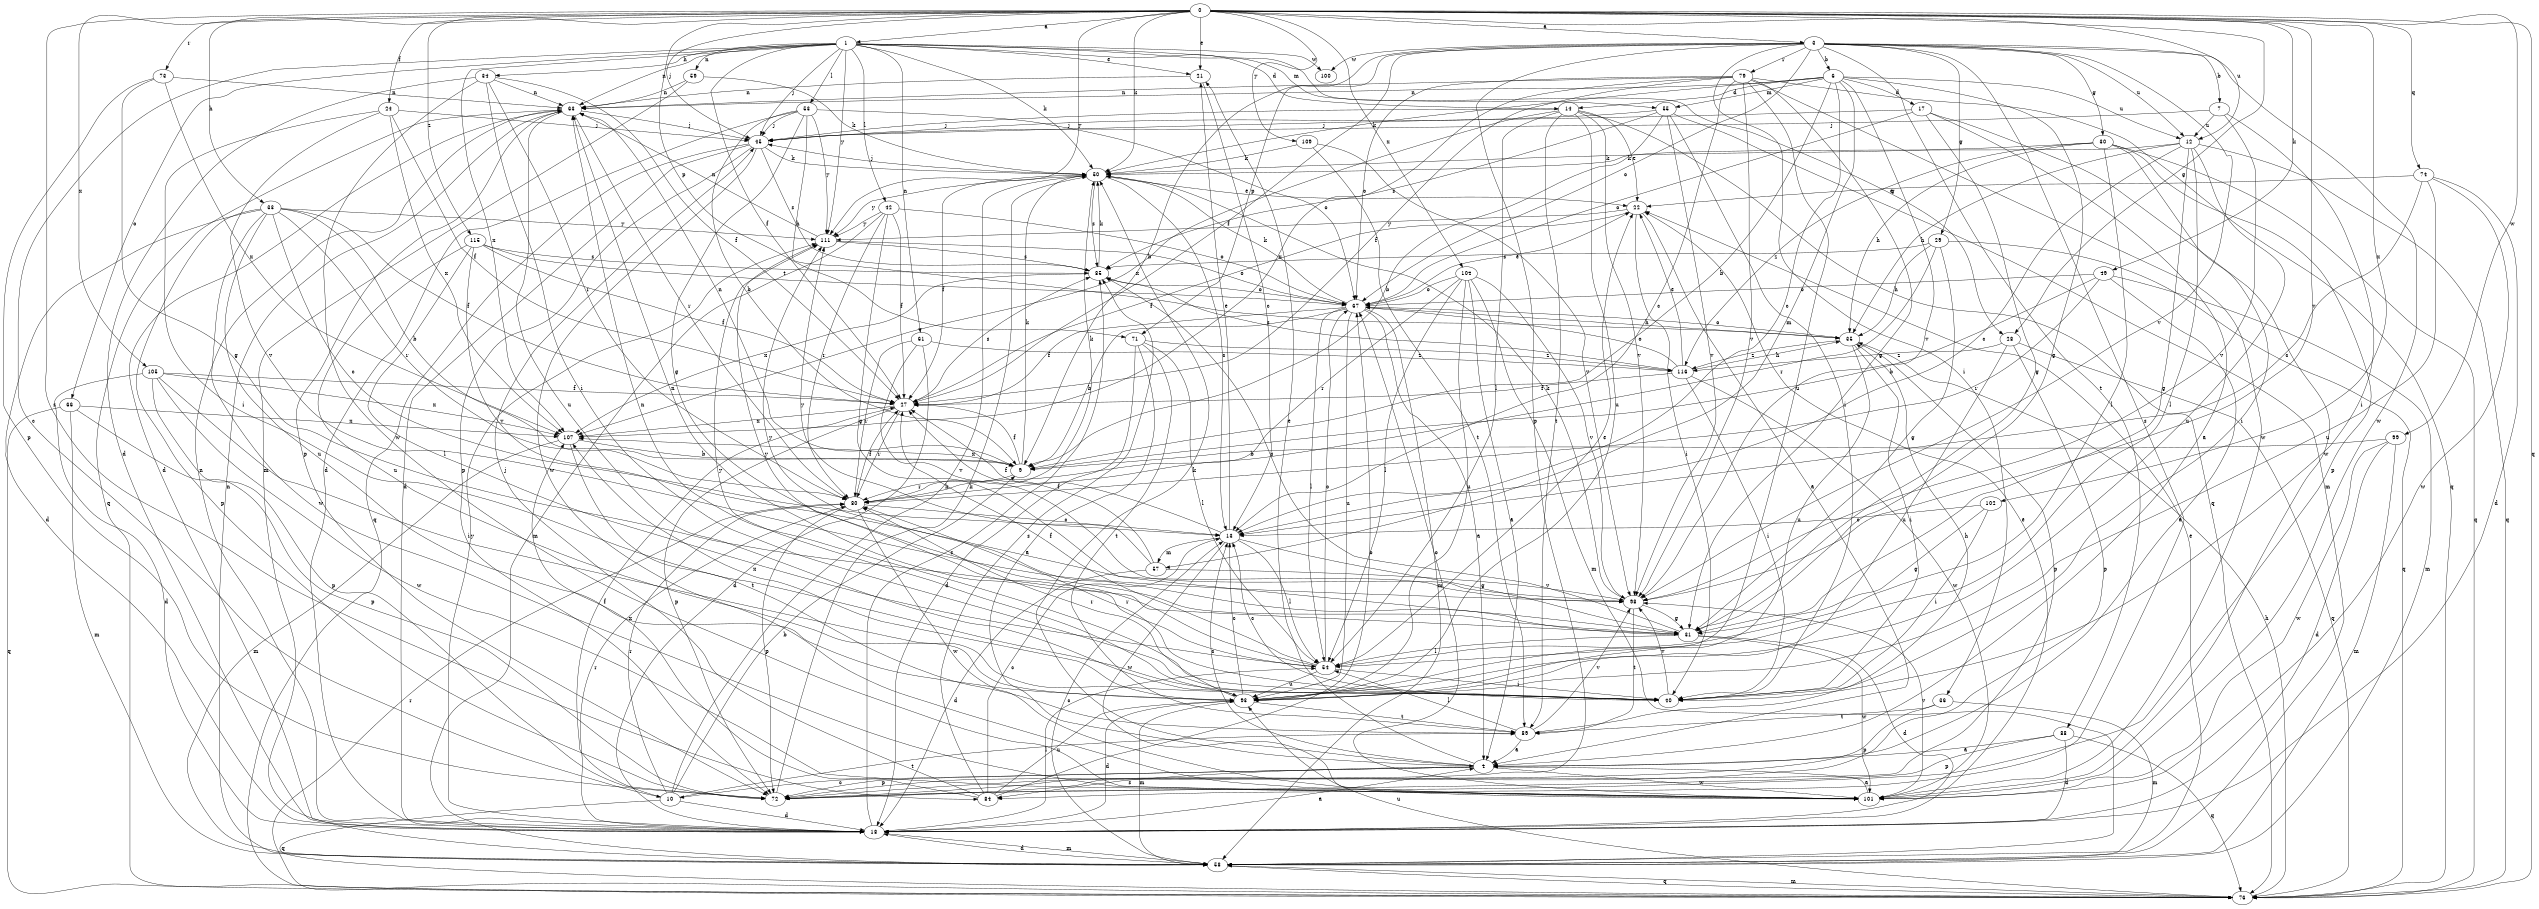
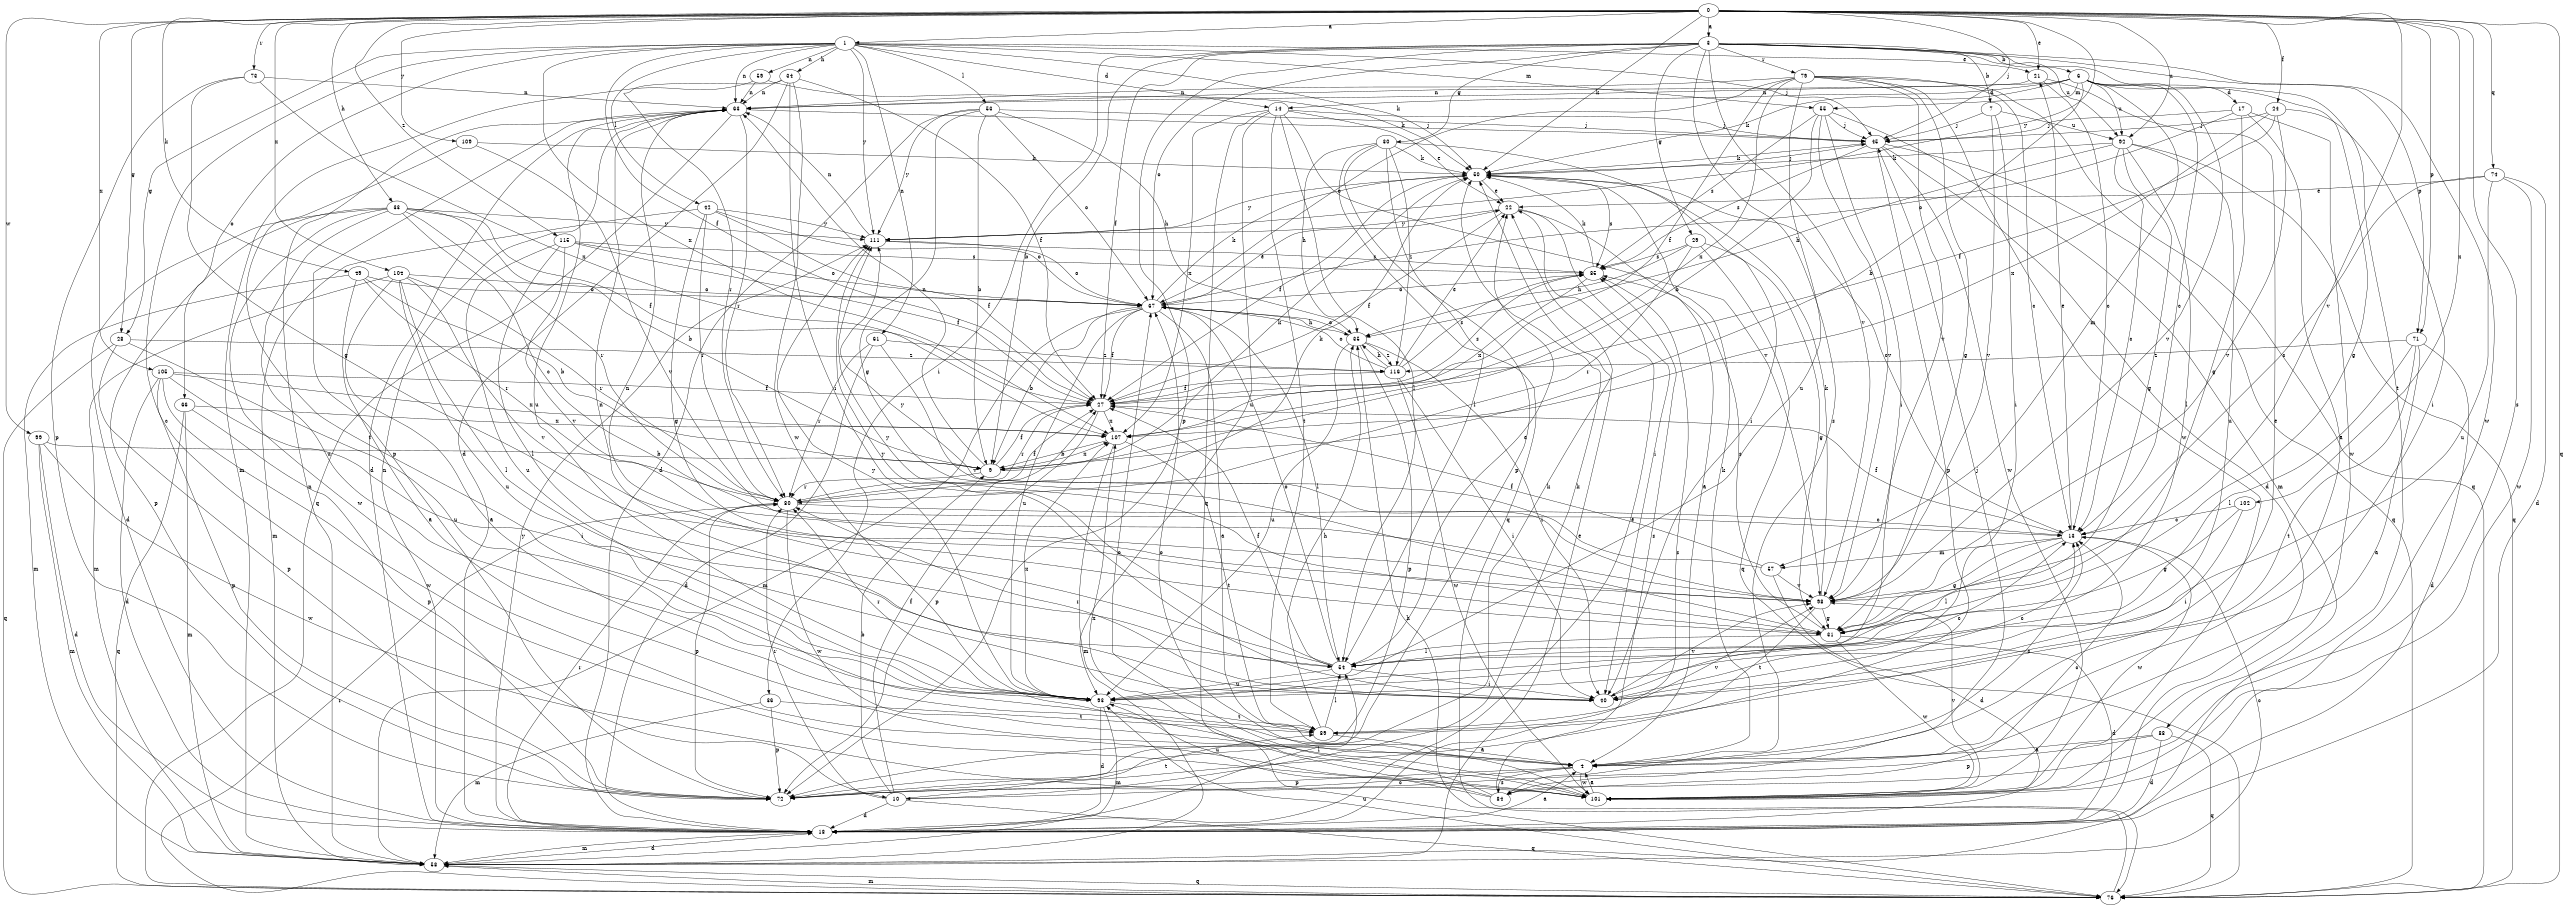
node "100": removed
node "12": label "12" -> "92"
edge "115" -> "67": label "t" -> "o"
edge "4" -> "21": reversed
